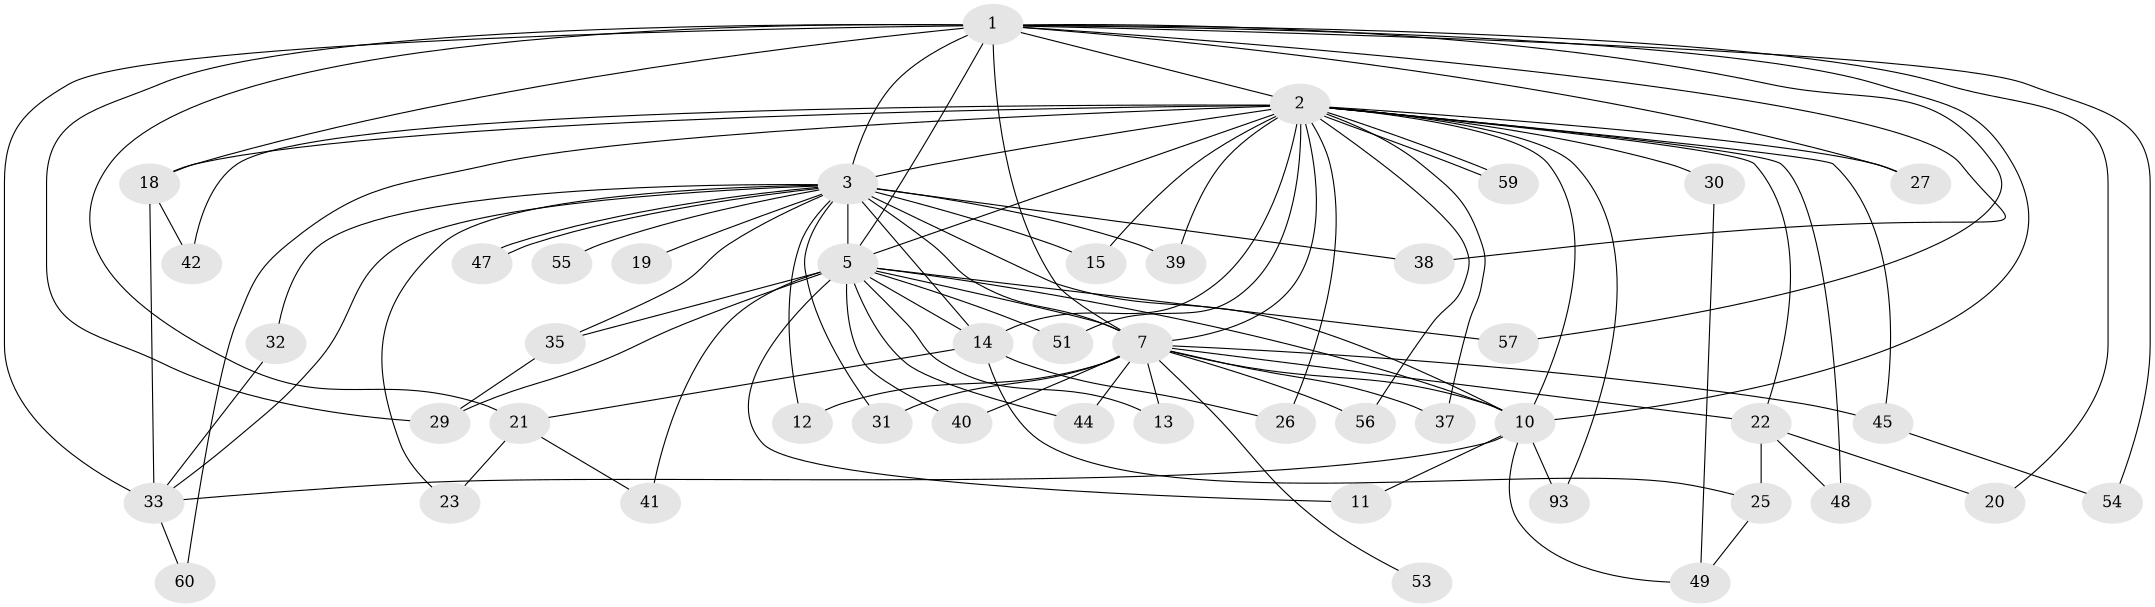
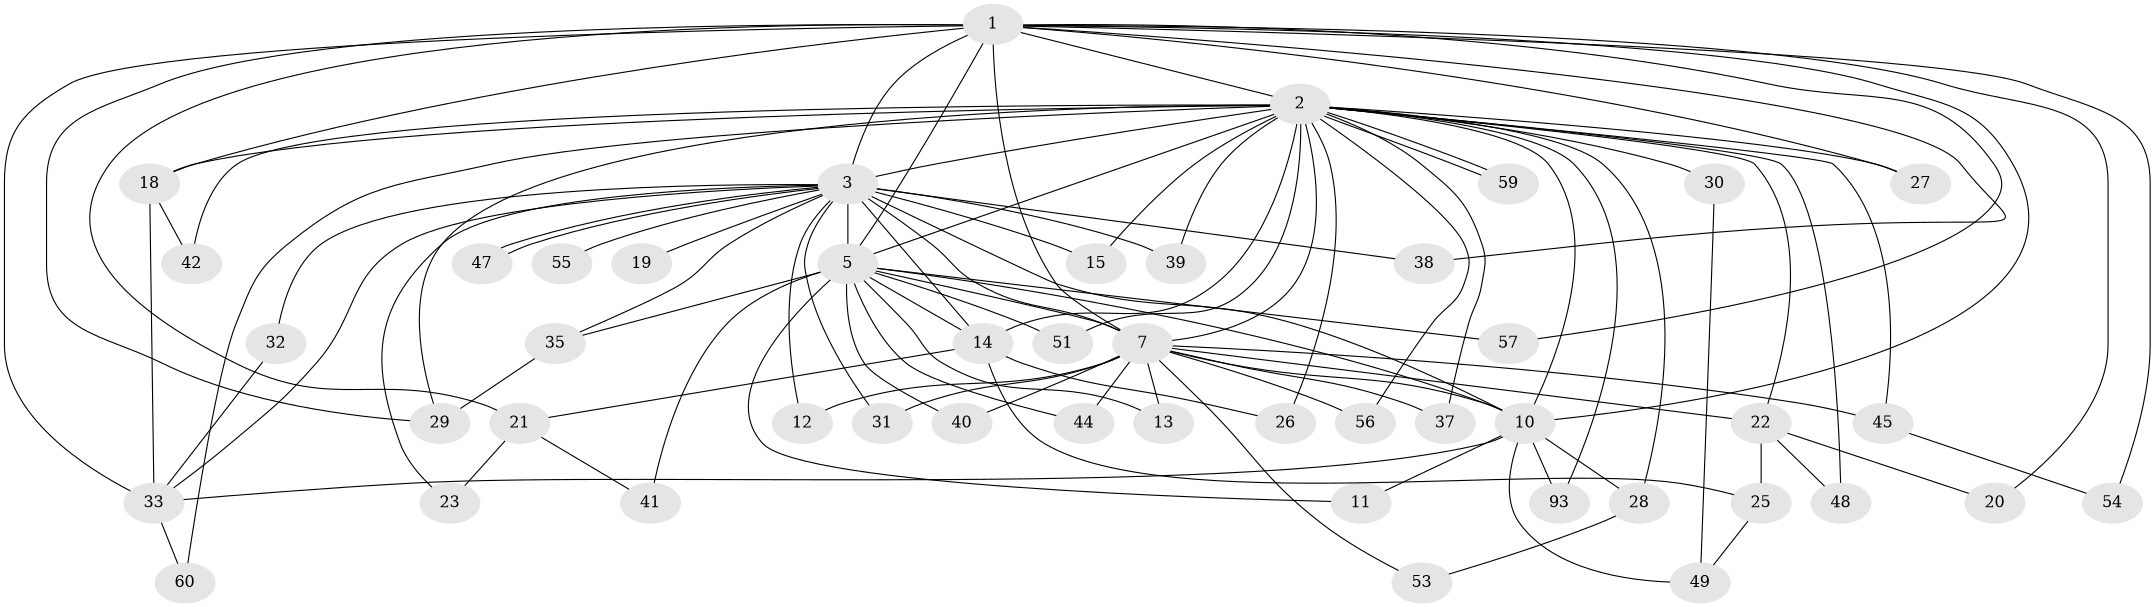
edge "5" -- "29": now "2" -- "29"
node "28": added
